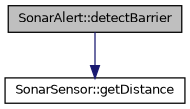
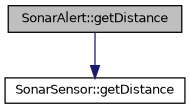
node "SonarAlert::detectBarrier": label "SonarAlert::detectBarrier" -> "SonarAlert::getDistance"
